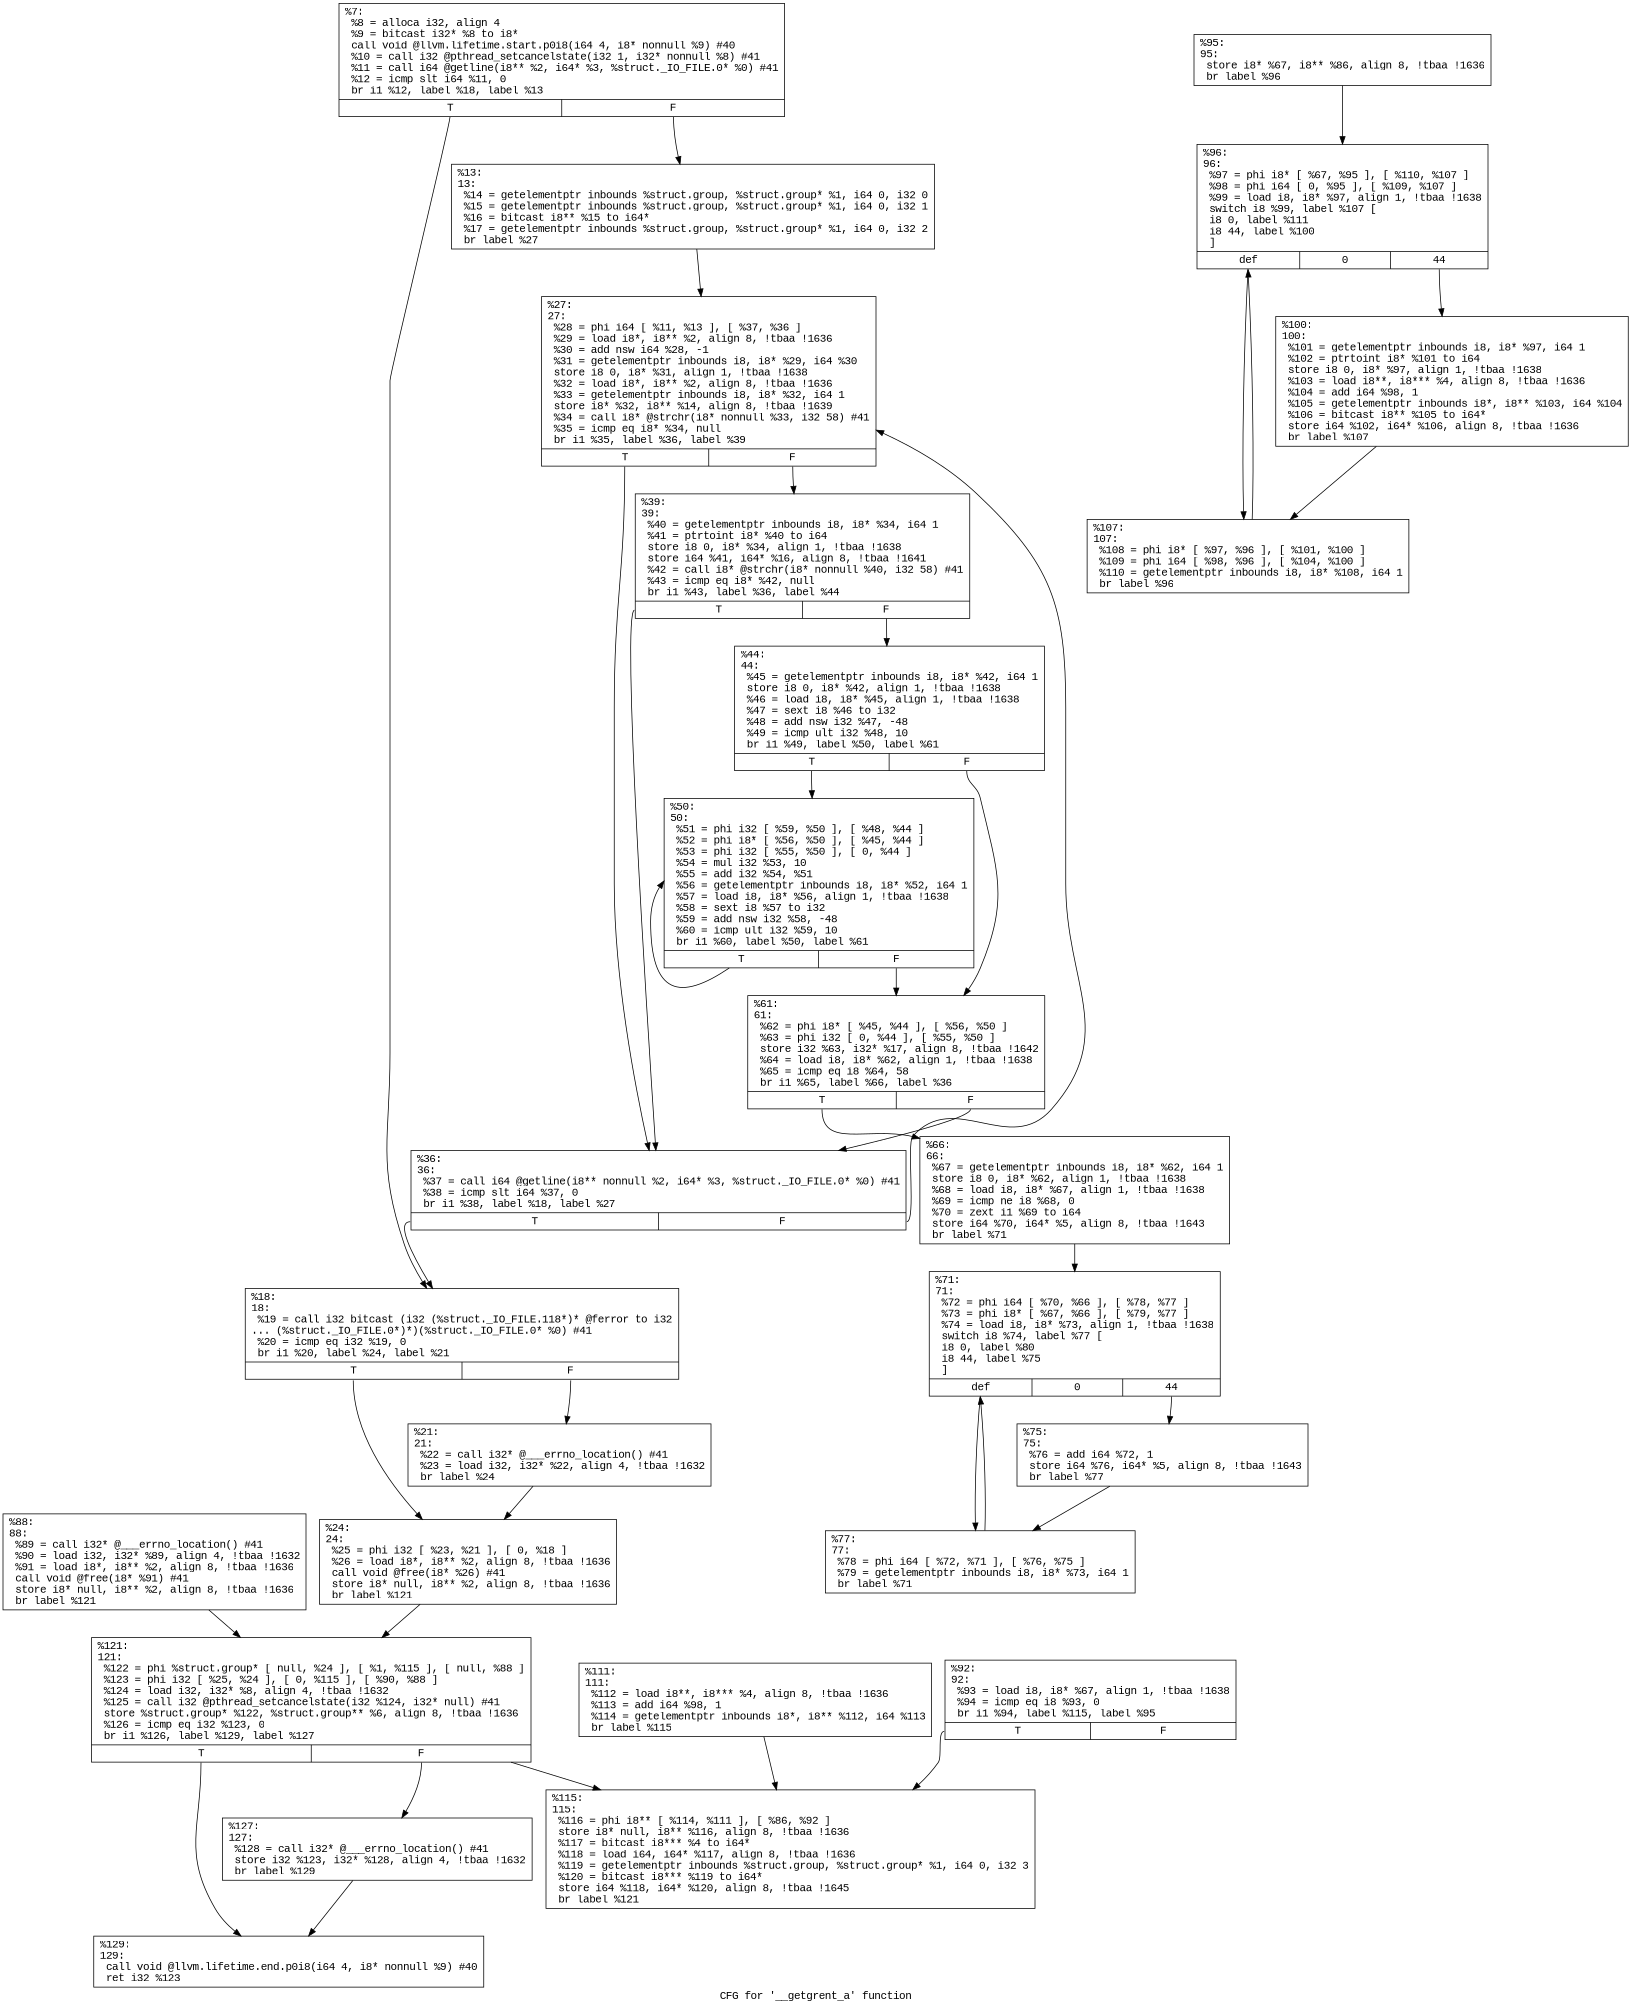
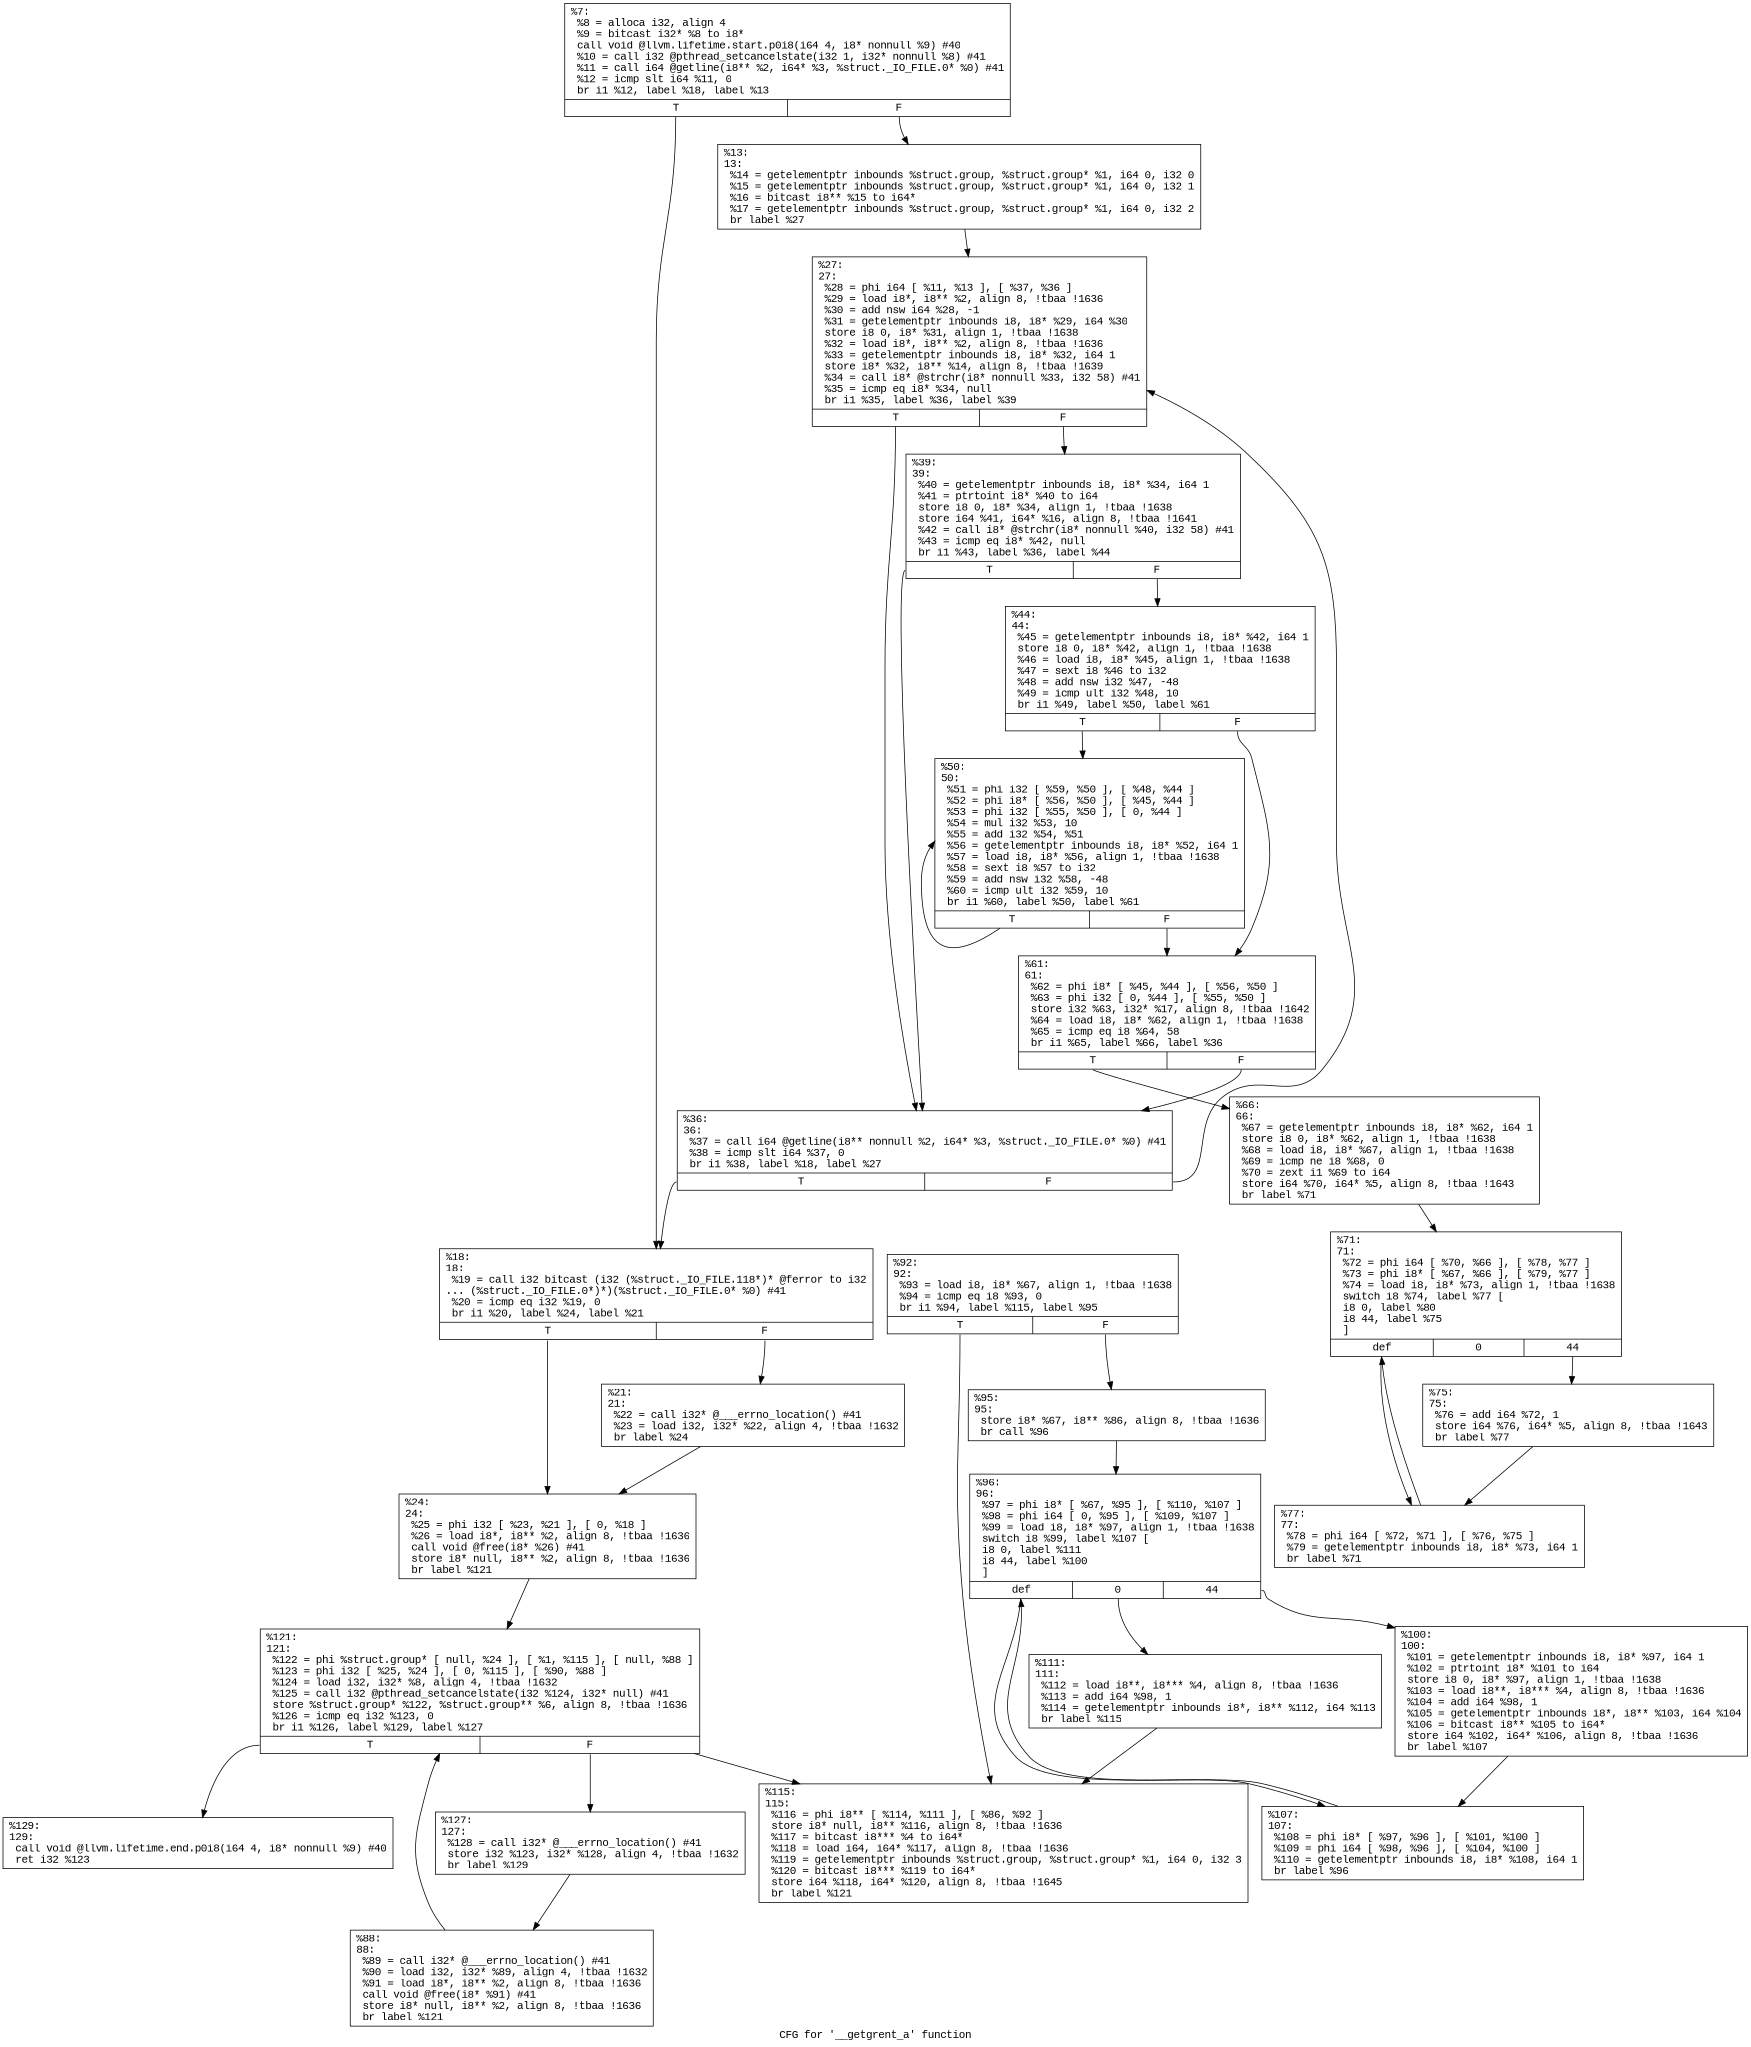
node "%95:": text "br label %96" -> "br call %96"
edge "%92:" -> "%95:": added
edge "%96:" -> "%111:": added
edge "%127:" -> "%129:": now "%127:" -> "%88:"
